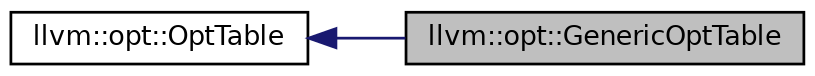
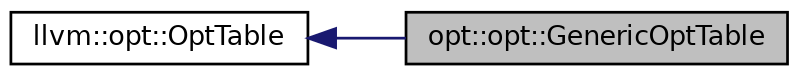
node "llvm::opt::GenericOptTable": label "llvm::opt::GenericOptTable" -> "opt::opt::GenericOptTable"
